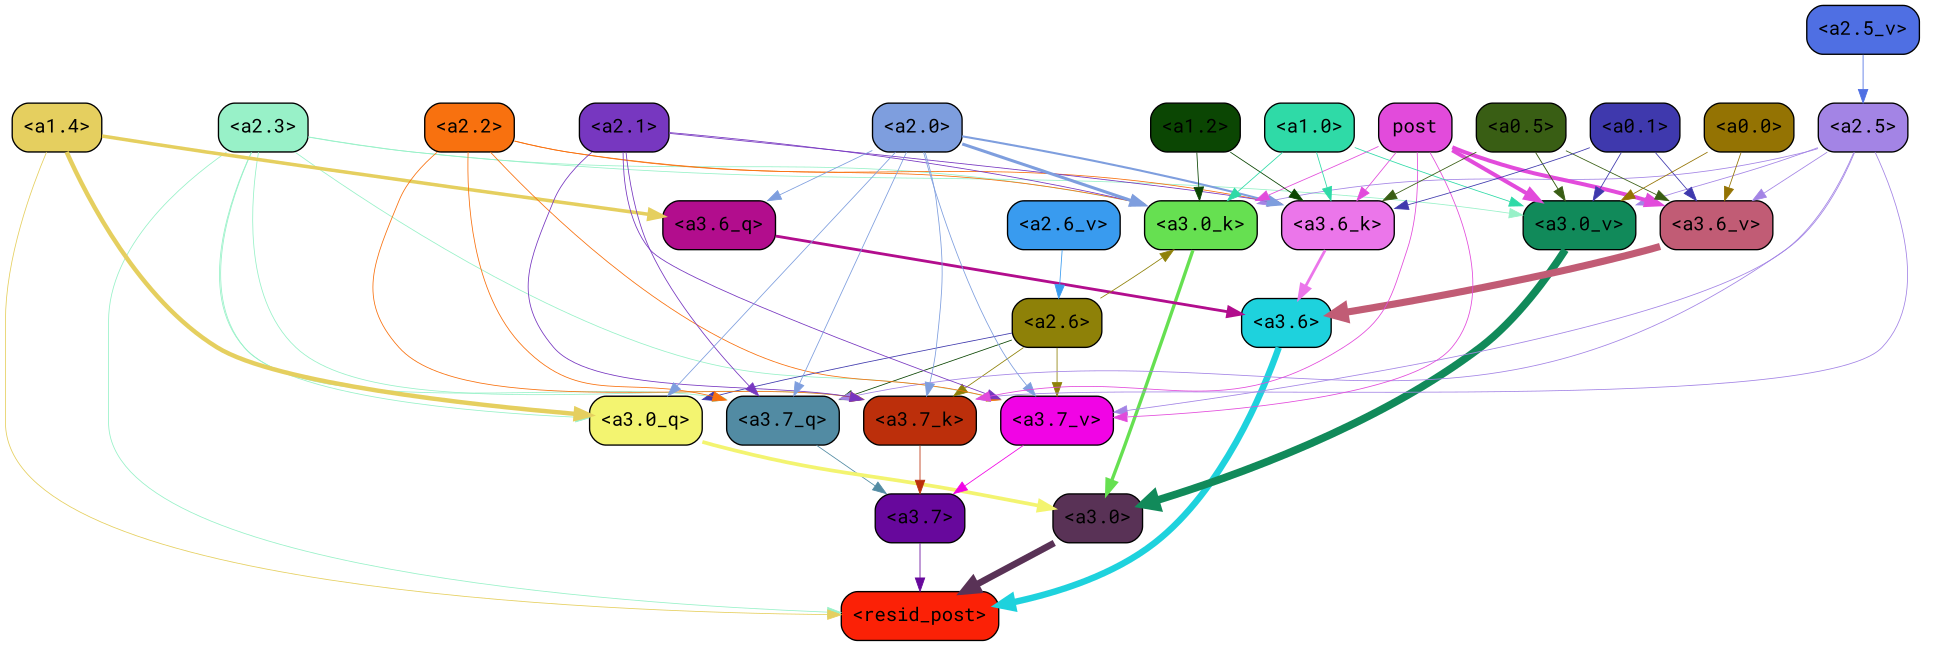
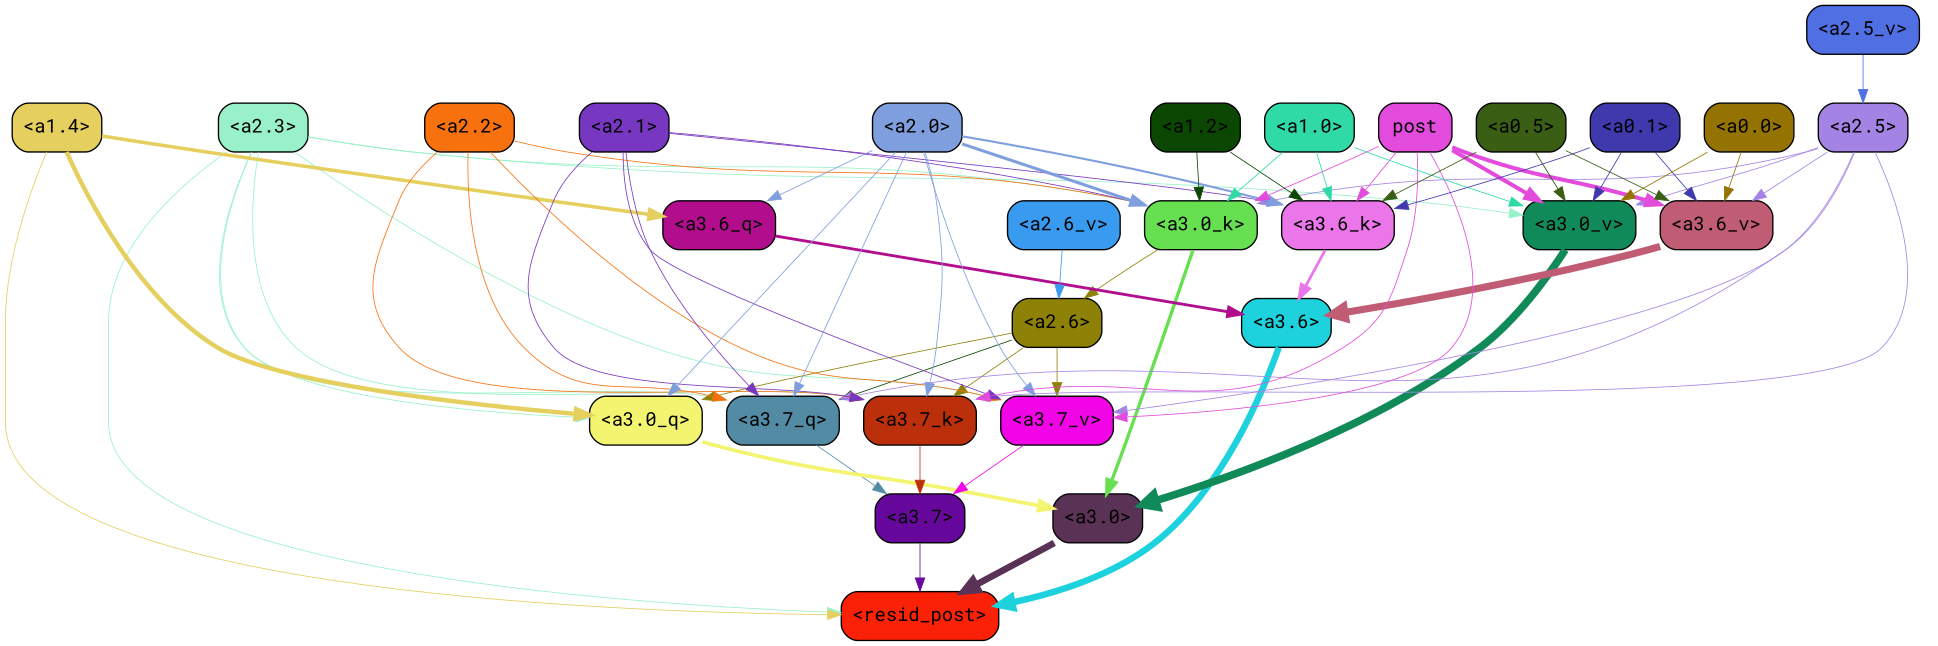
edge "<a2.2>" -> "<a3.6_k>": removed
edge "<a2.6>" -> "<a3.0_k>": reversed
edge "<a2.6>" -> "<a3.0_q>": color #3f39ad -> #8e8108
